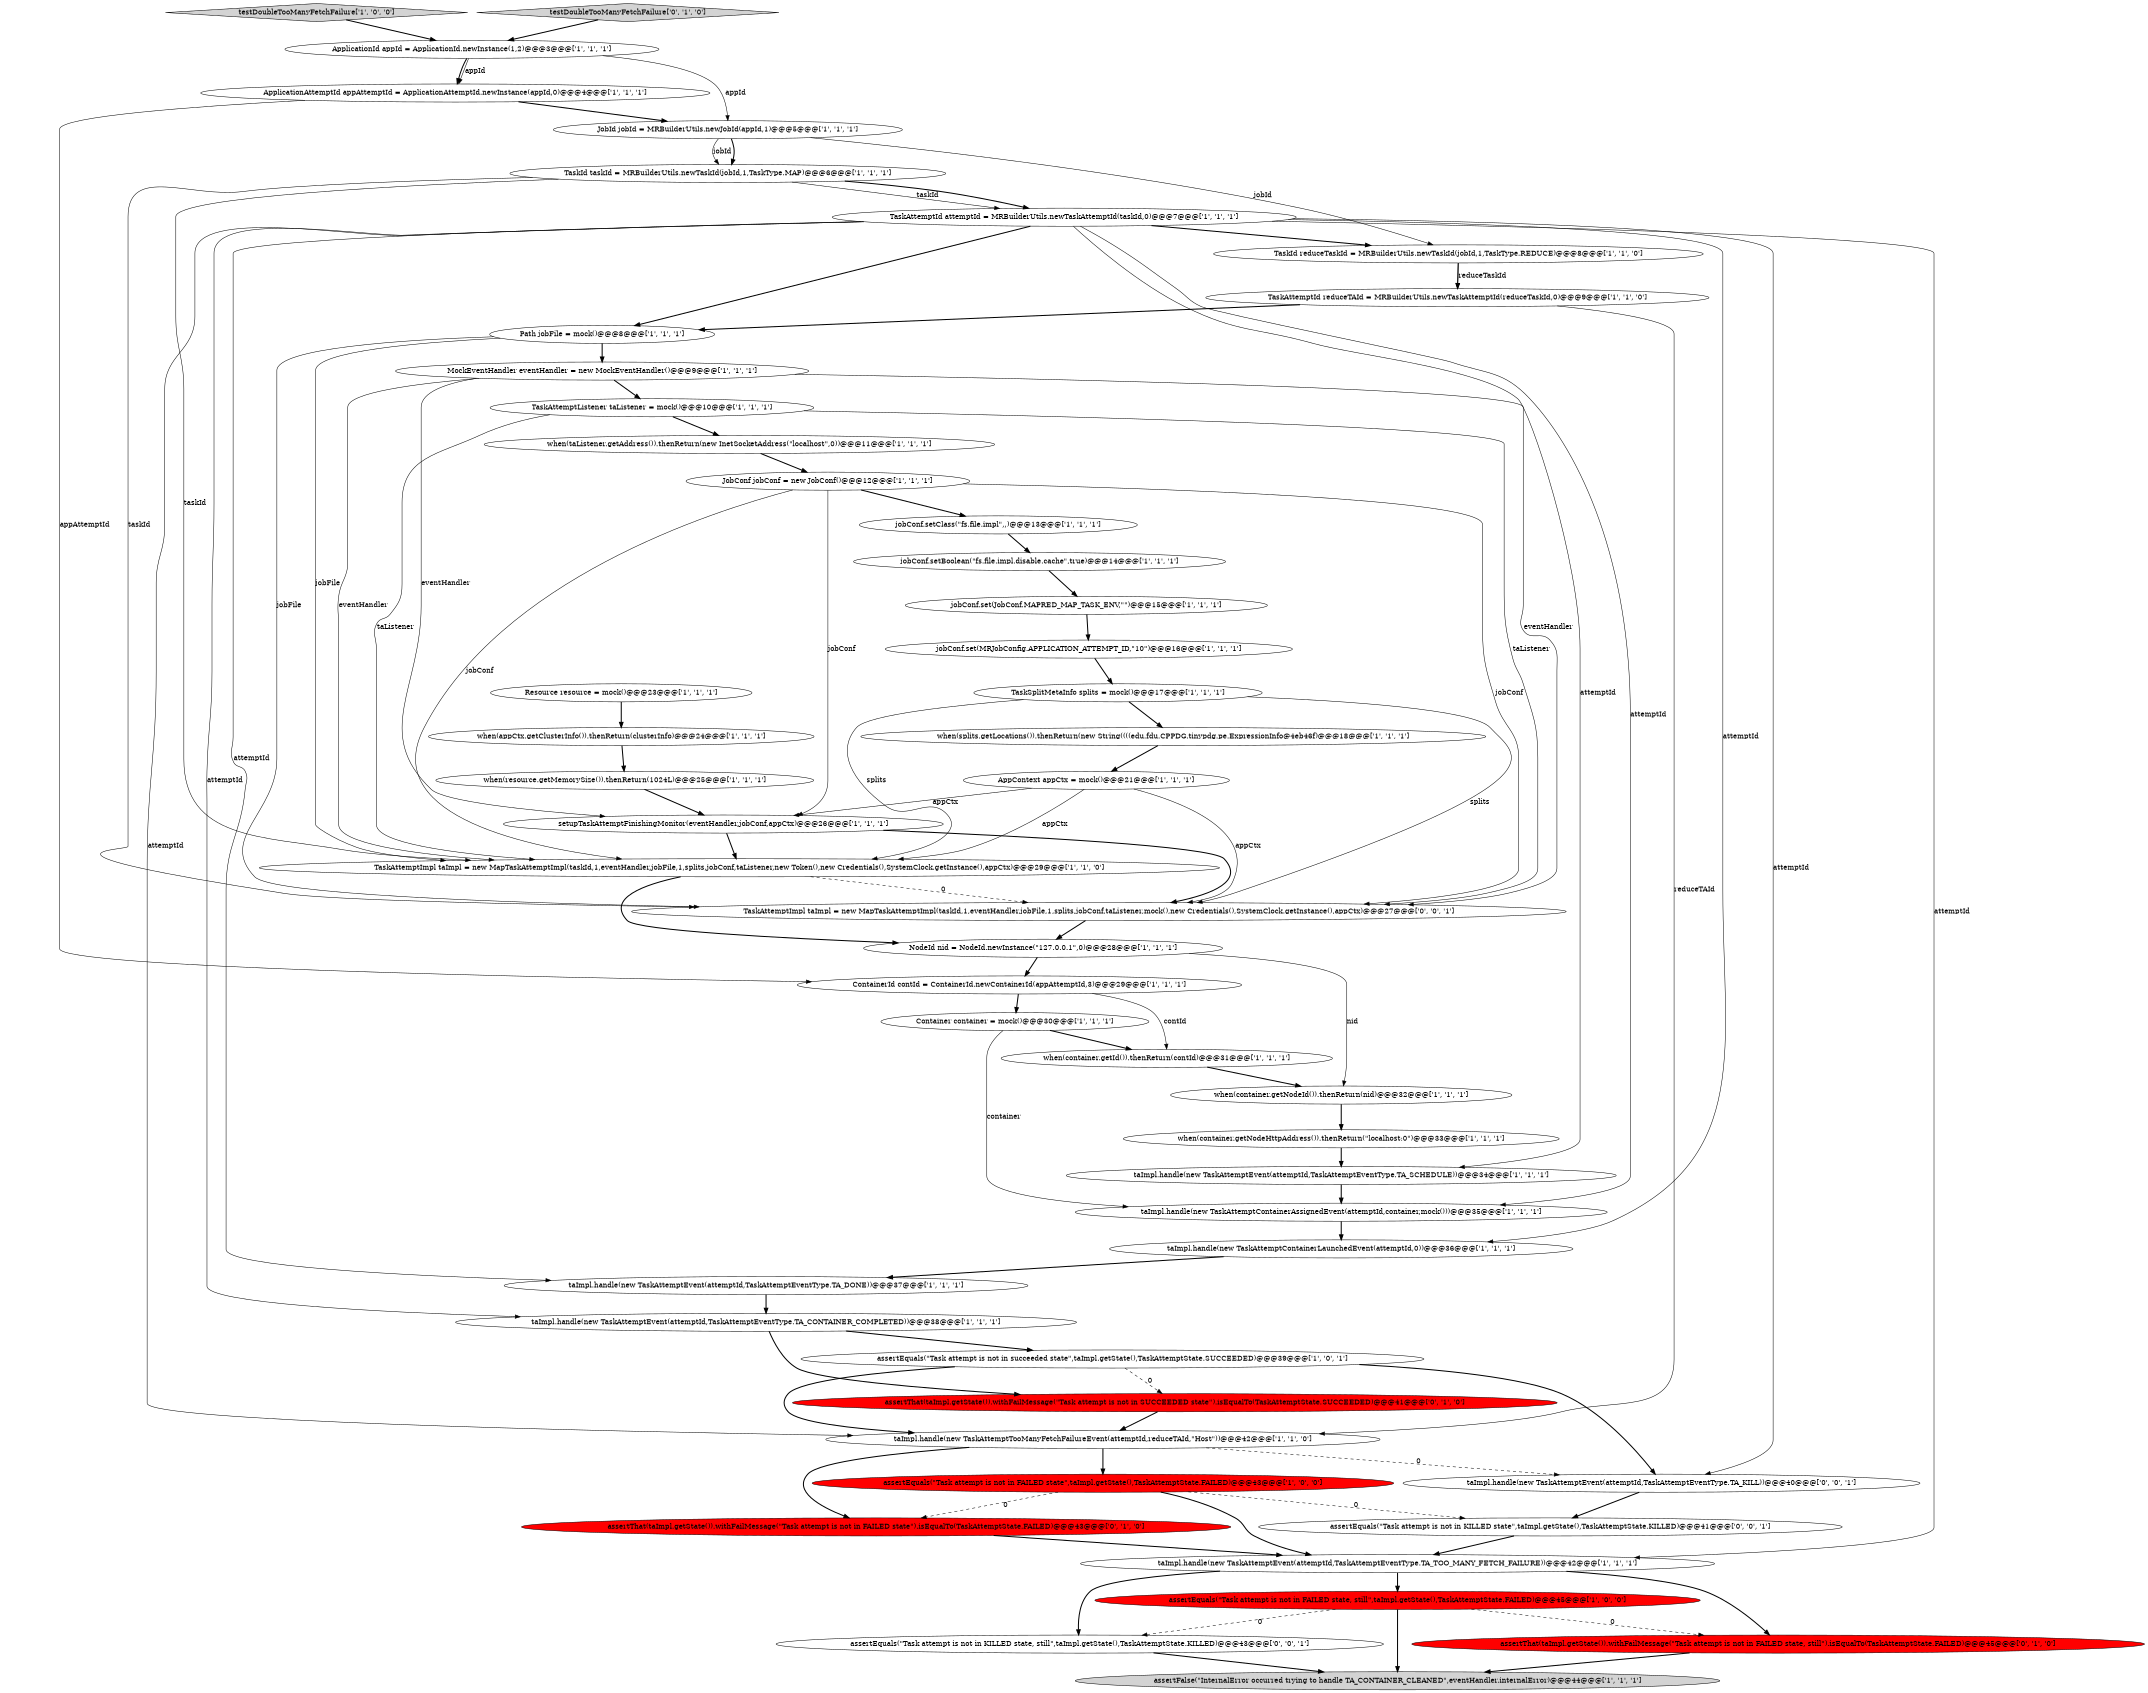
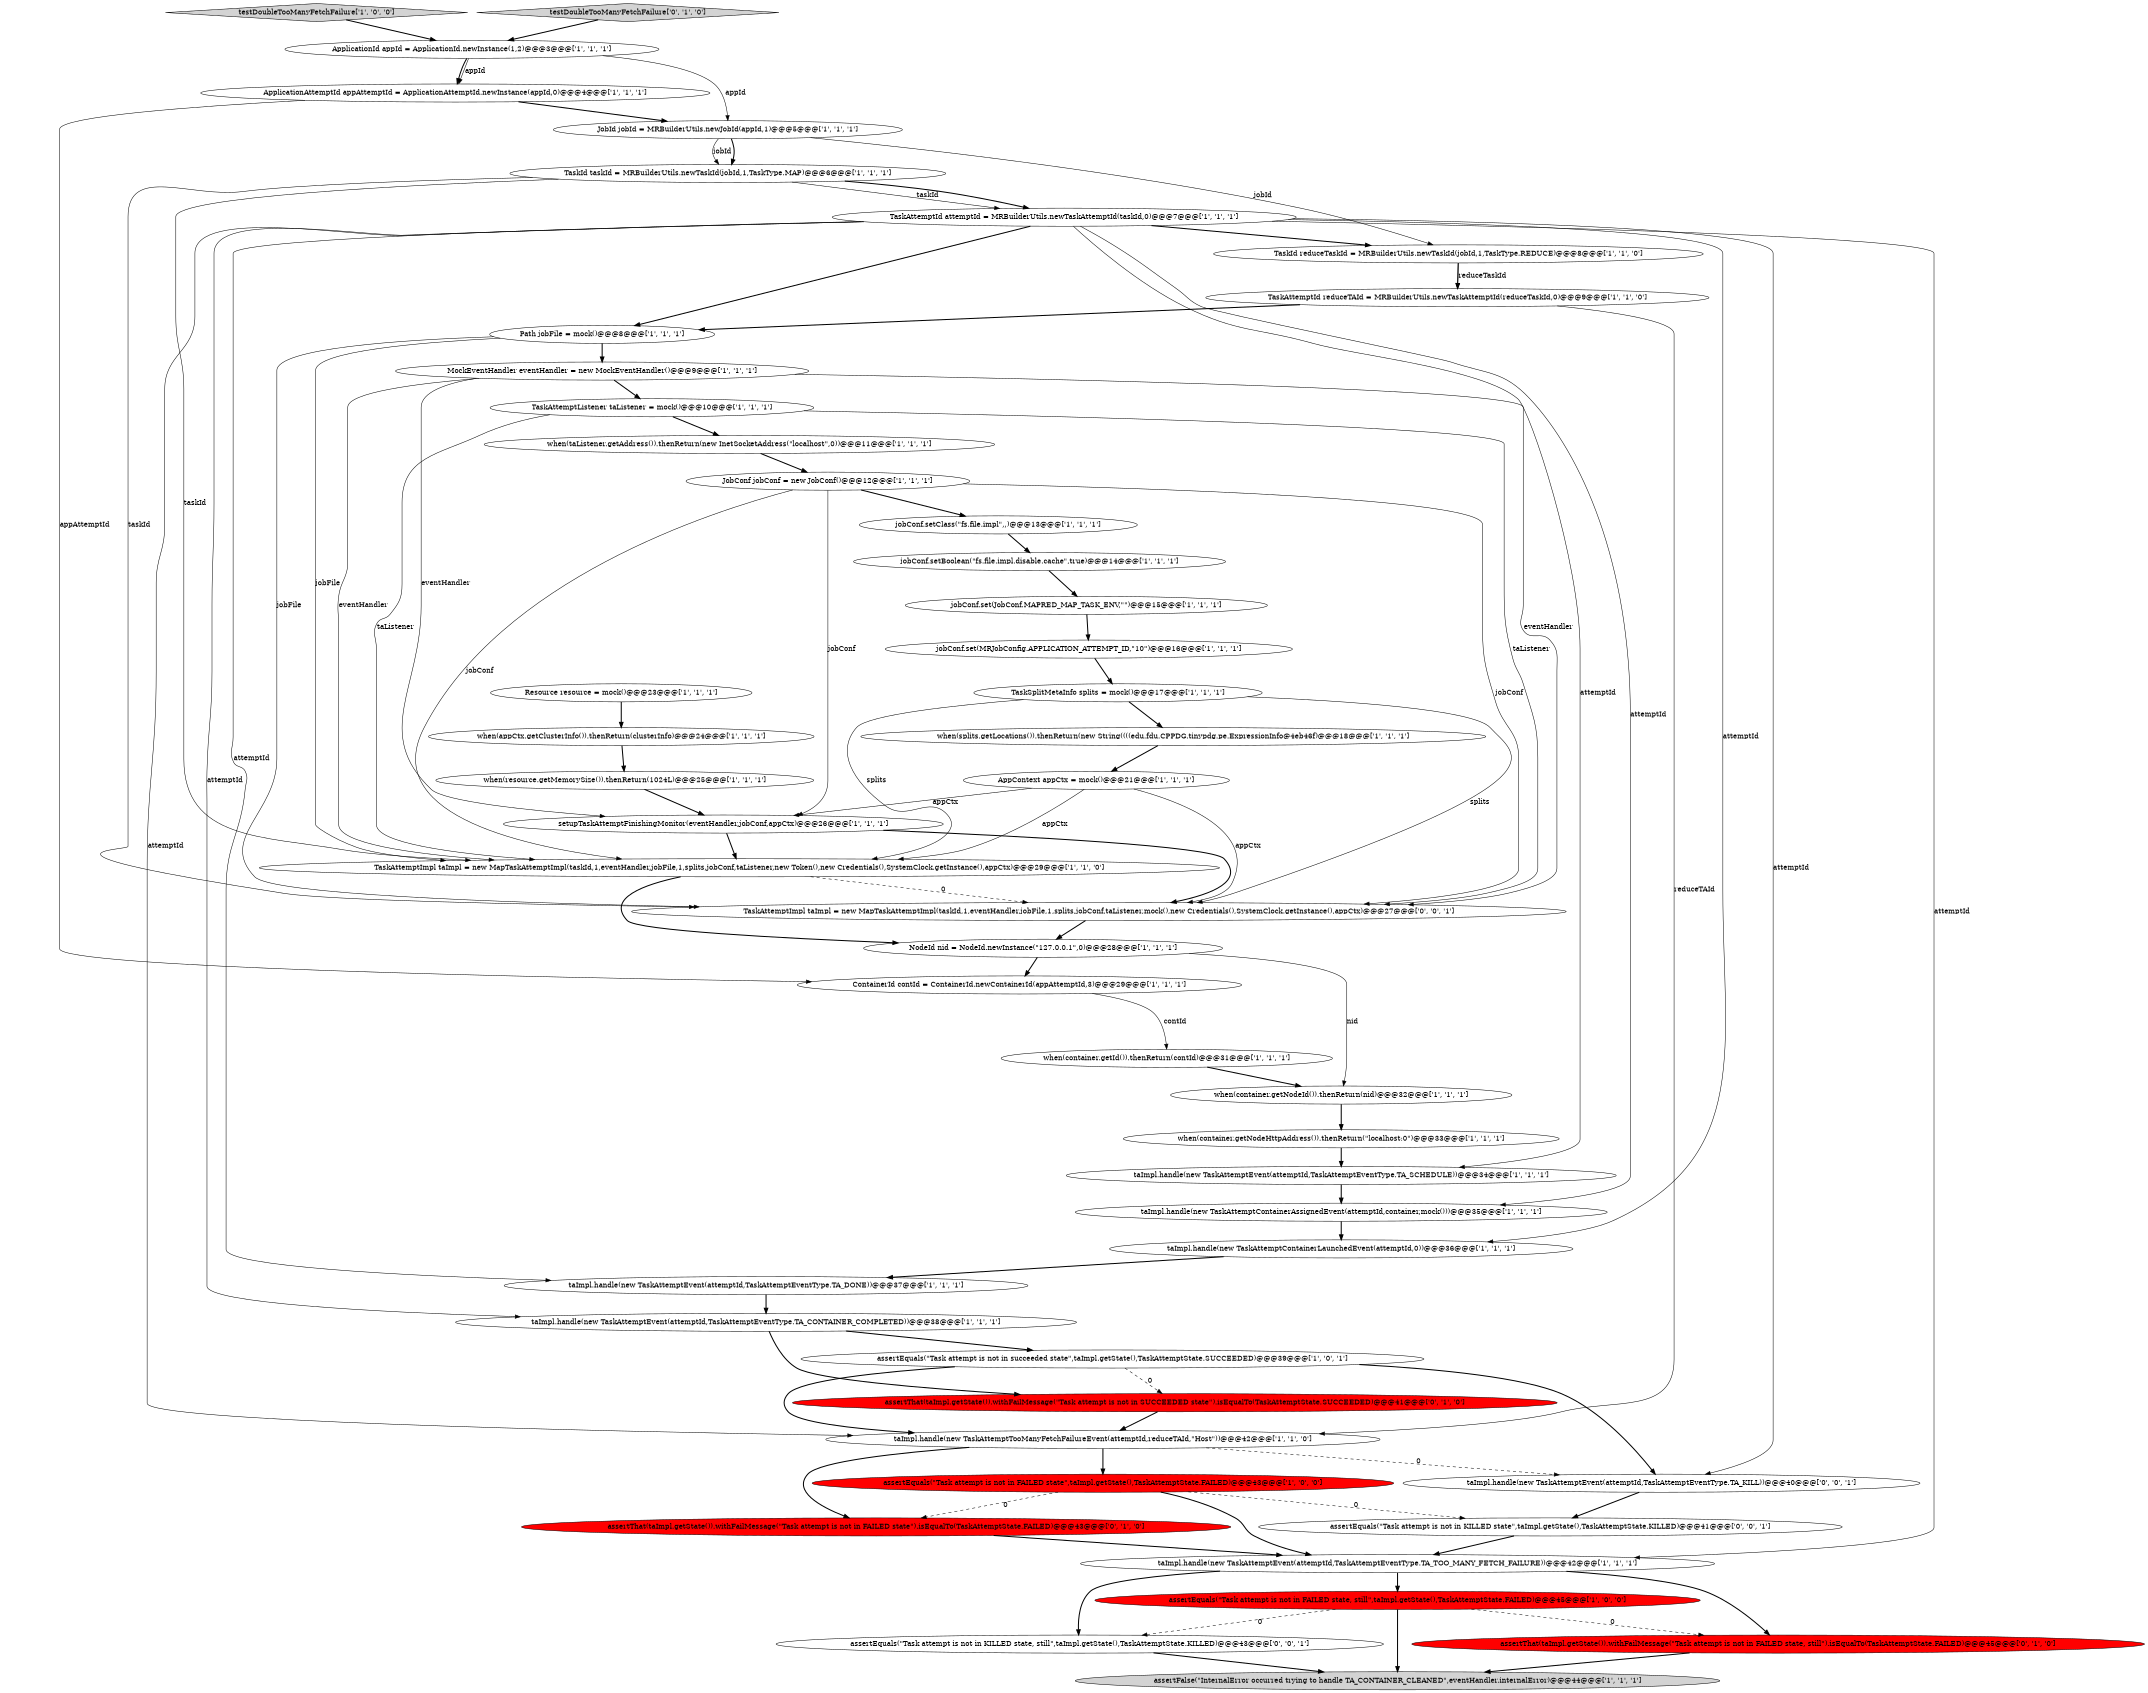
node "Container container = mock()@@@30@@@['1', '1', '1']": removed
